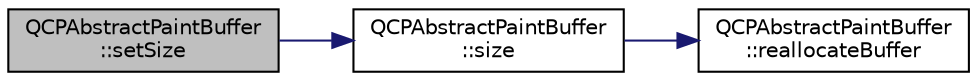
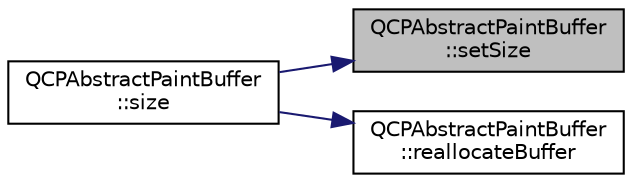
edge "QCPAbstractPaintBuffer ::setSize" -> "QCPAbstractPaintBuffer ::size": reversed
